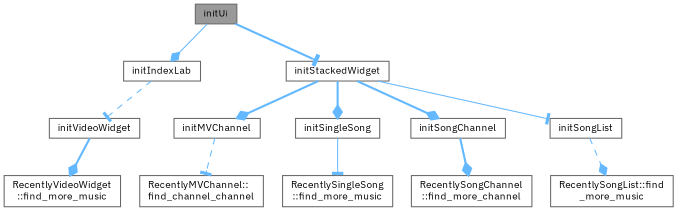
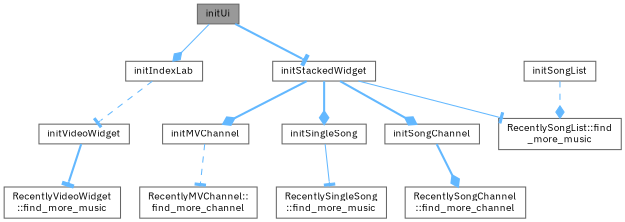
edge "initStackedWidget" -> "initSongList": now "initStackedWidget" -> "RecentlySongList::find _more_music"
edge "initVideoWidget" -> "RecentlyVideoWidget ::find_more_music": arrowhead diamond -> tee
node "RecentlyMVChannel:: find_channel_channel": label "RecentlyMVChannel:: find_channel_channel" -> "RecentlyMVChannel:: find_more_channel"
